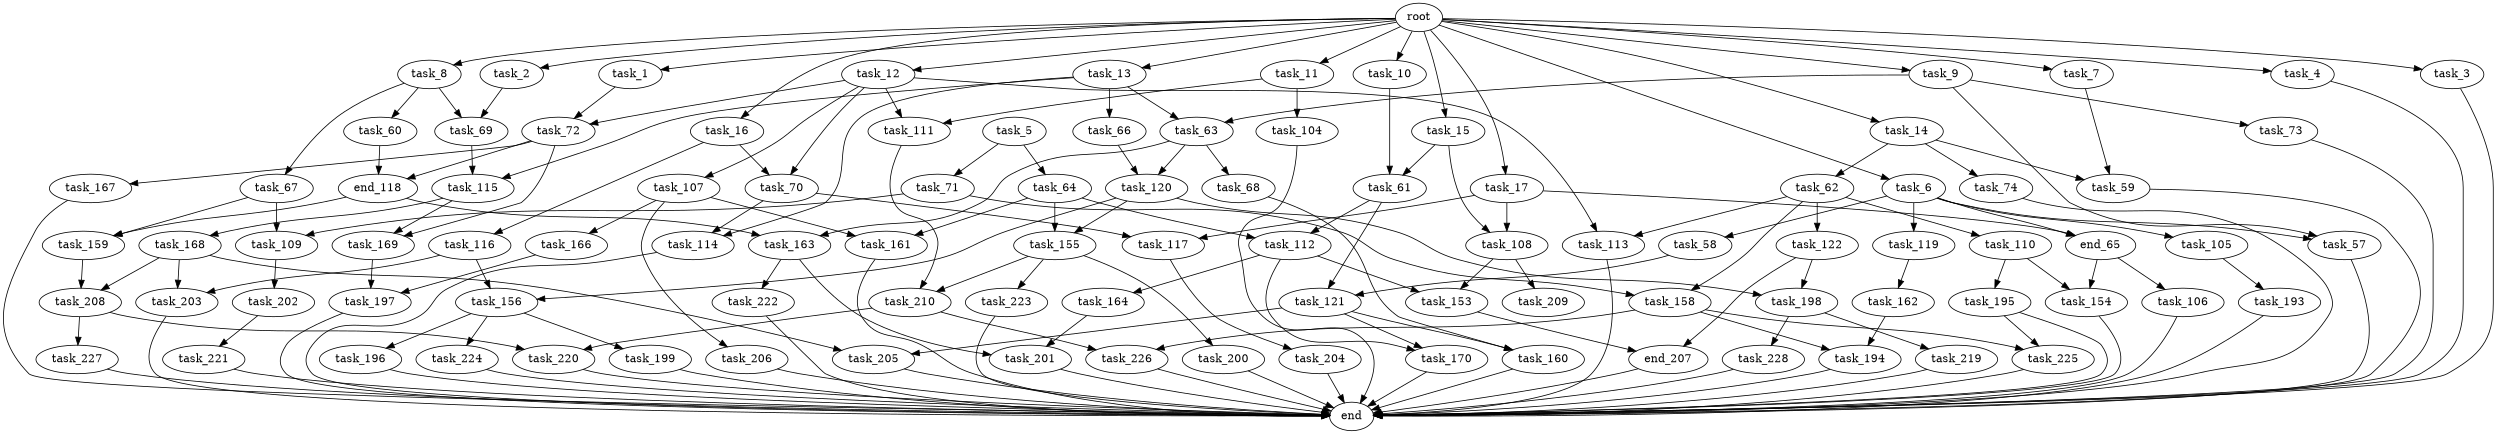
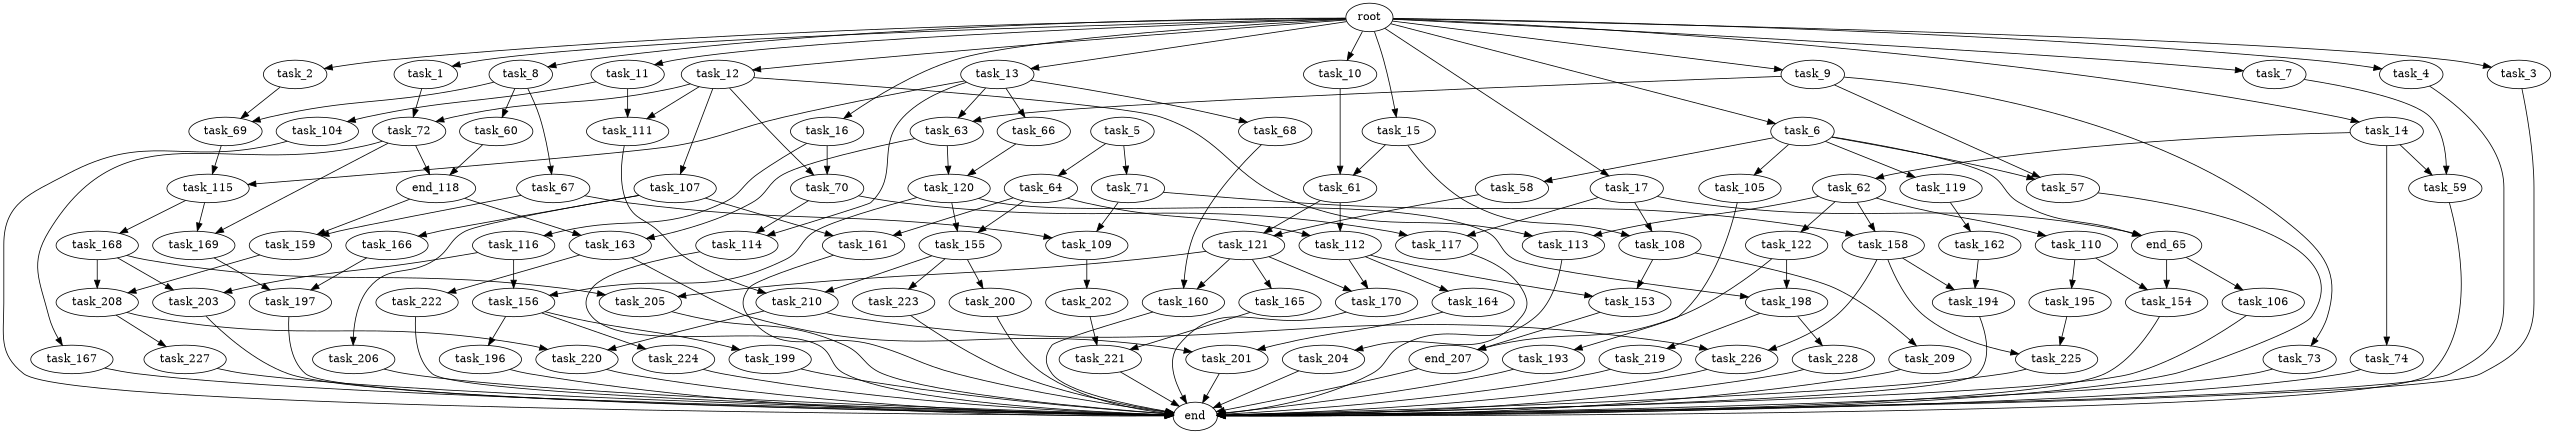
edge "task_63" -> "task_68": now "task_13" -> "task_68"
node "task_165": added
edge "task_195" -> "end": now "task_209" -> "end"
